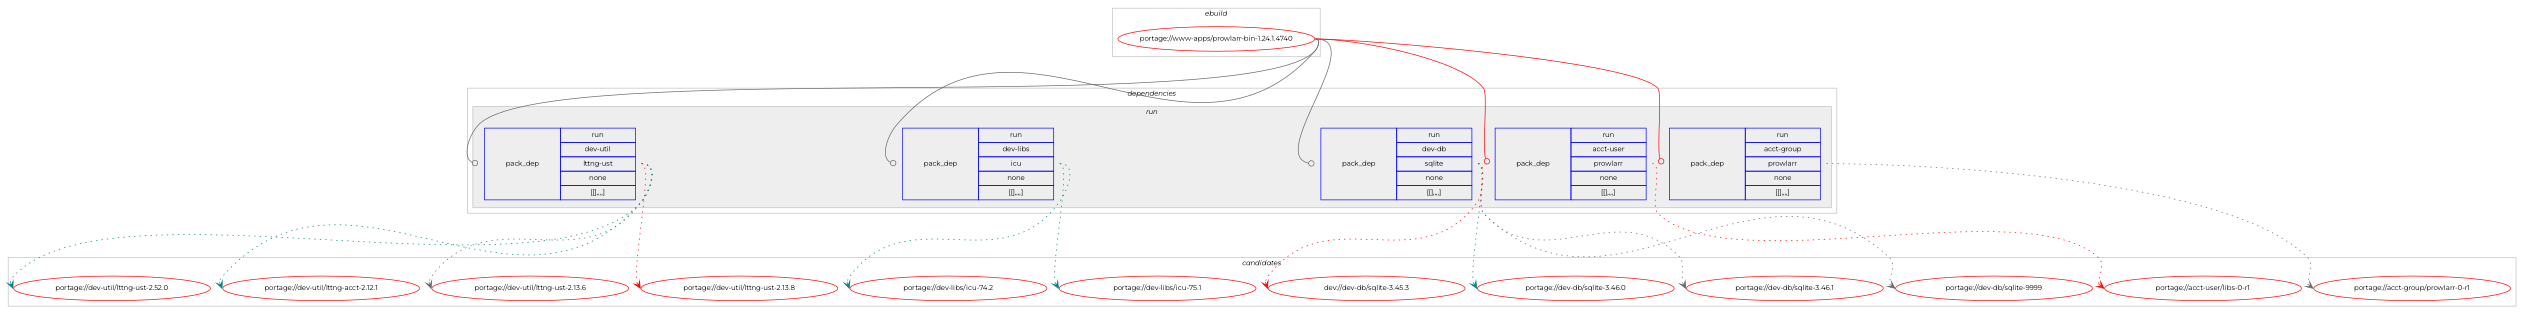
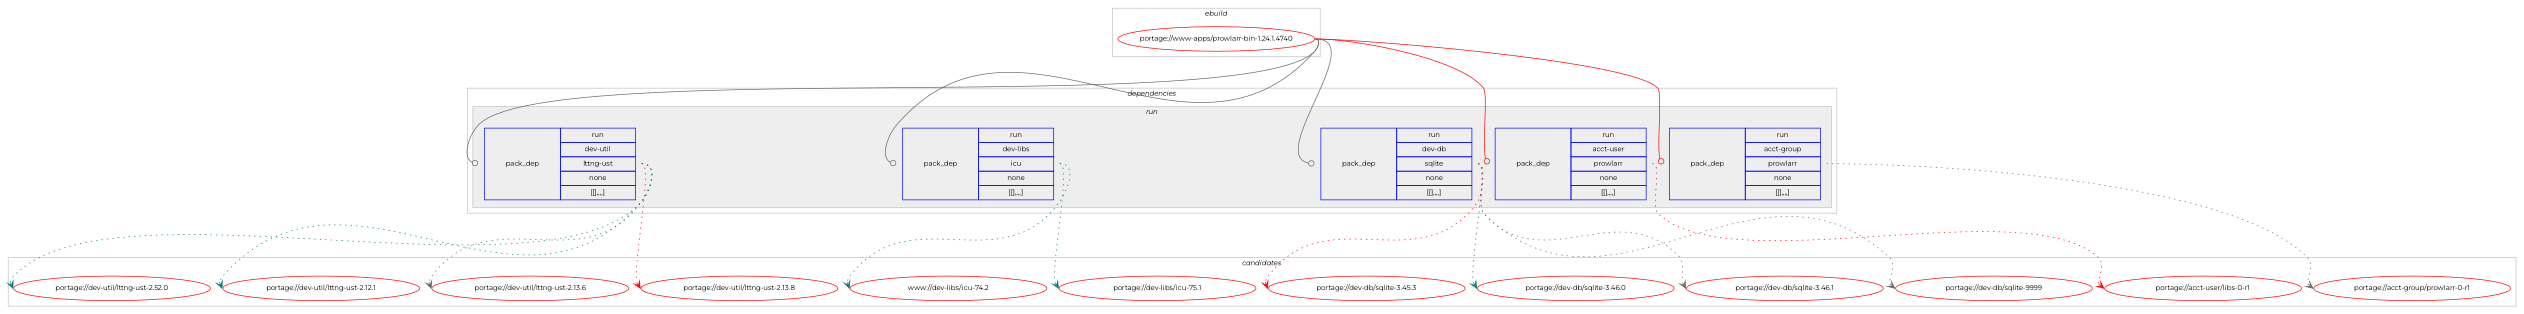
node "portage://dev-util/lttng-acct-2.12.1": label "portage://dev-util/lttng-acct-2.12.1" -> "portage://dev-util/lttng-ust-2.12.1"
node "portage://dev-libs/icu-74.2": label "portage://dev-libs/icu-74.2" -> "www://dev-libs/icu-74.2"
node "dev://dev-db/sqlite-3.45.3": label "dev://dev-db/sqlite-3.45.3" -> "portage://dev-db/sqlite-3.45.3"
